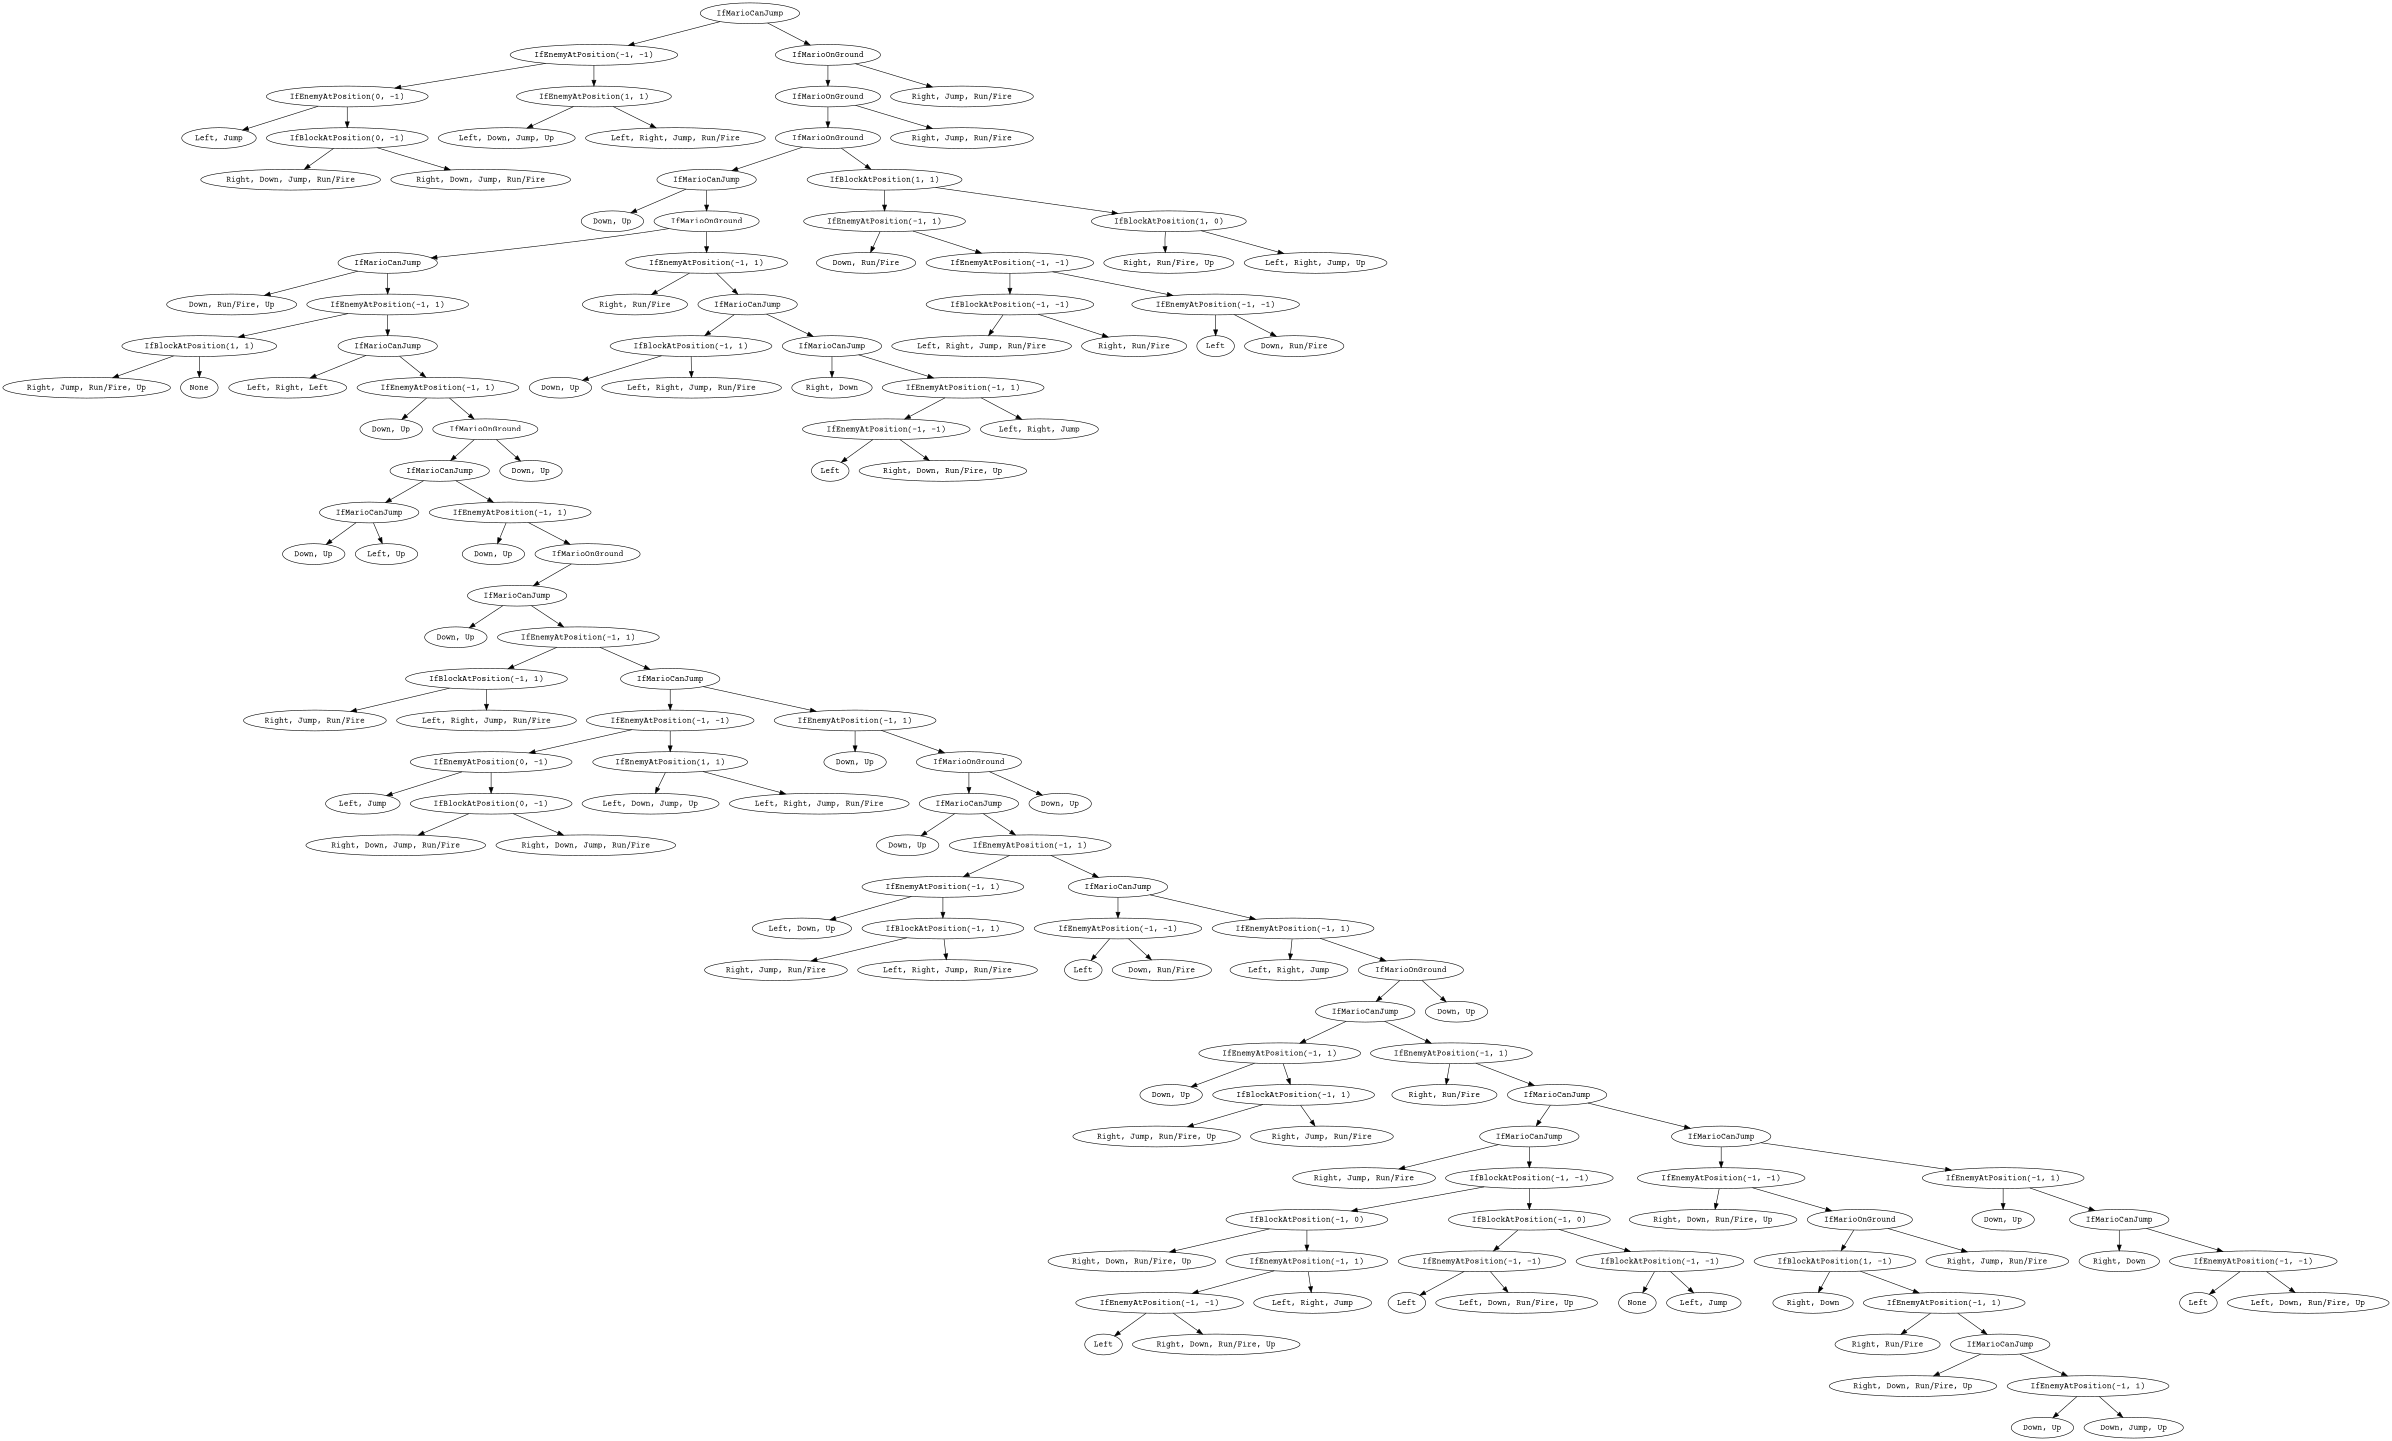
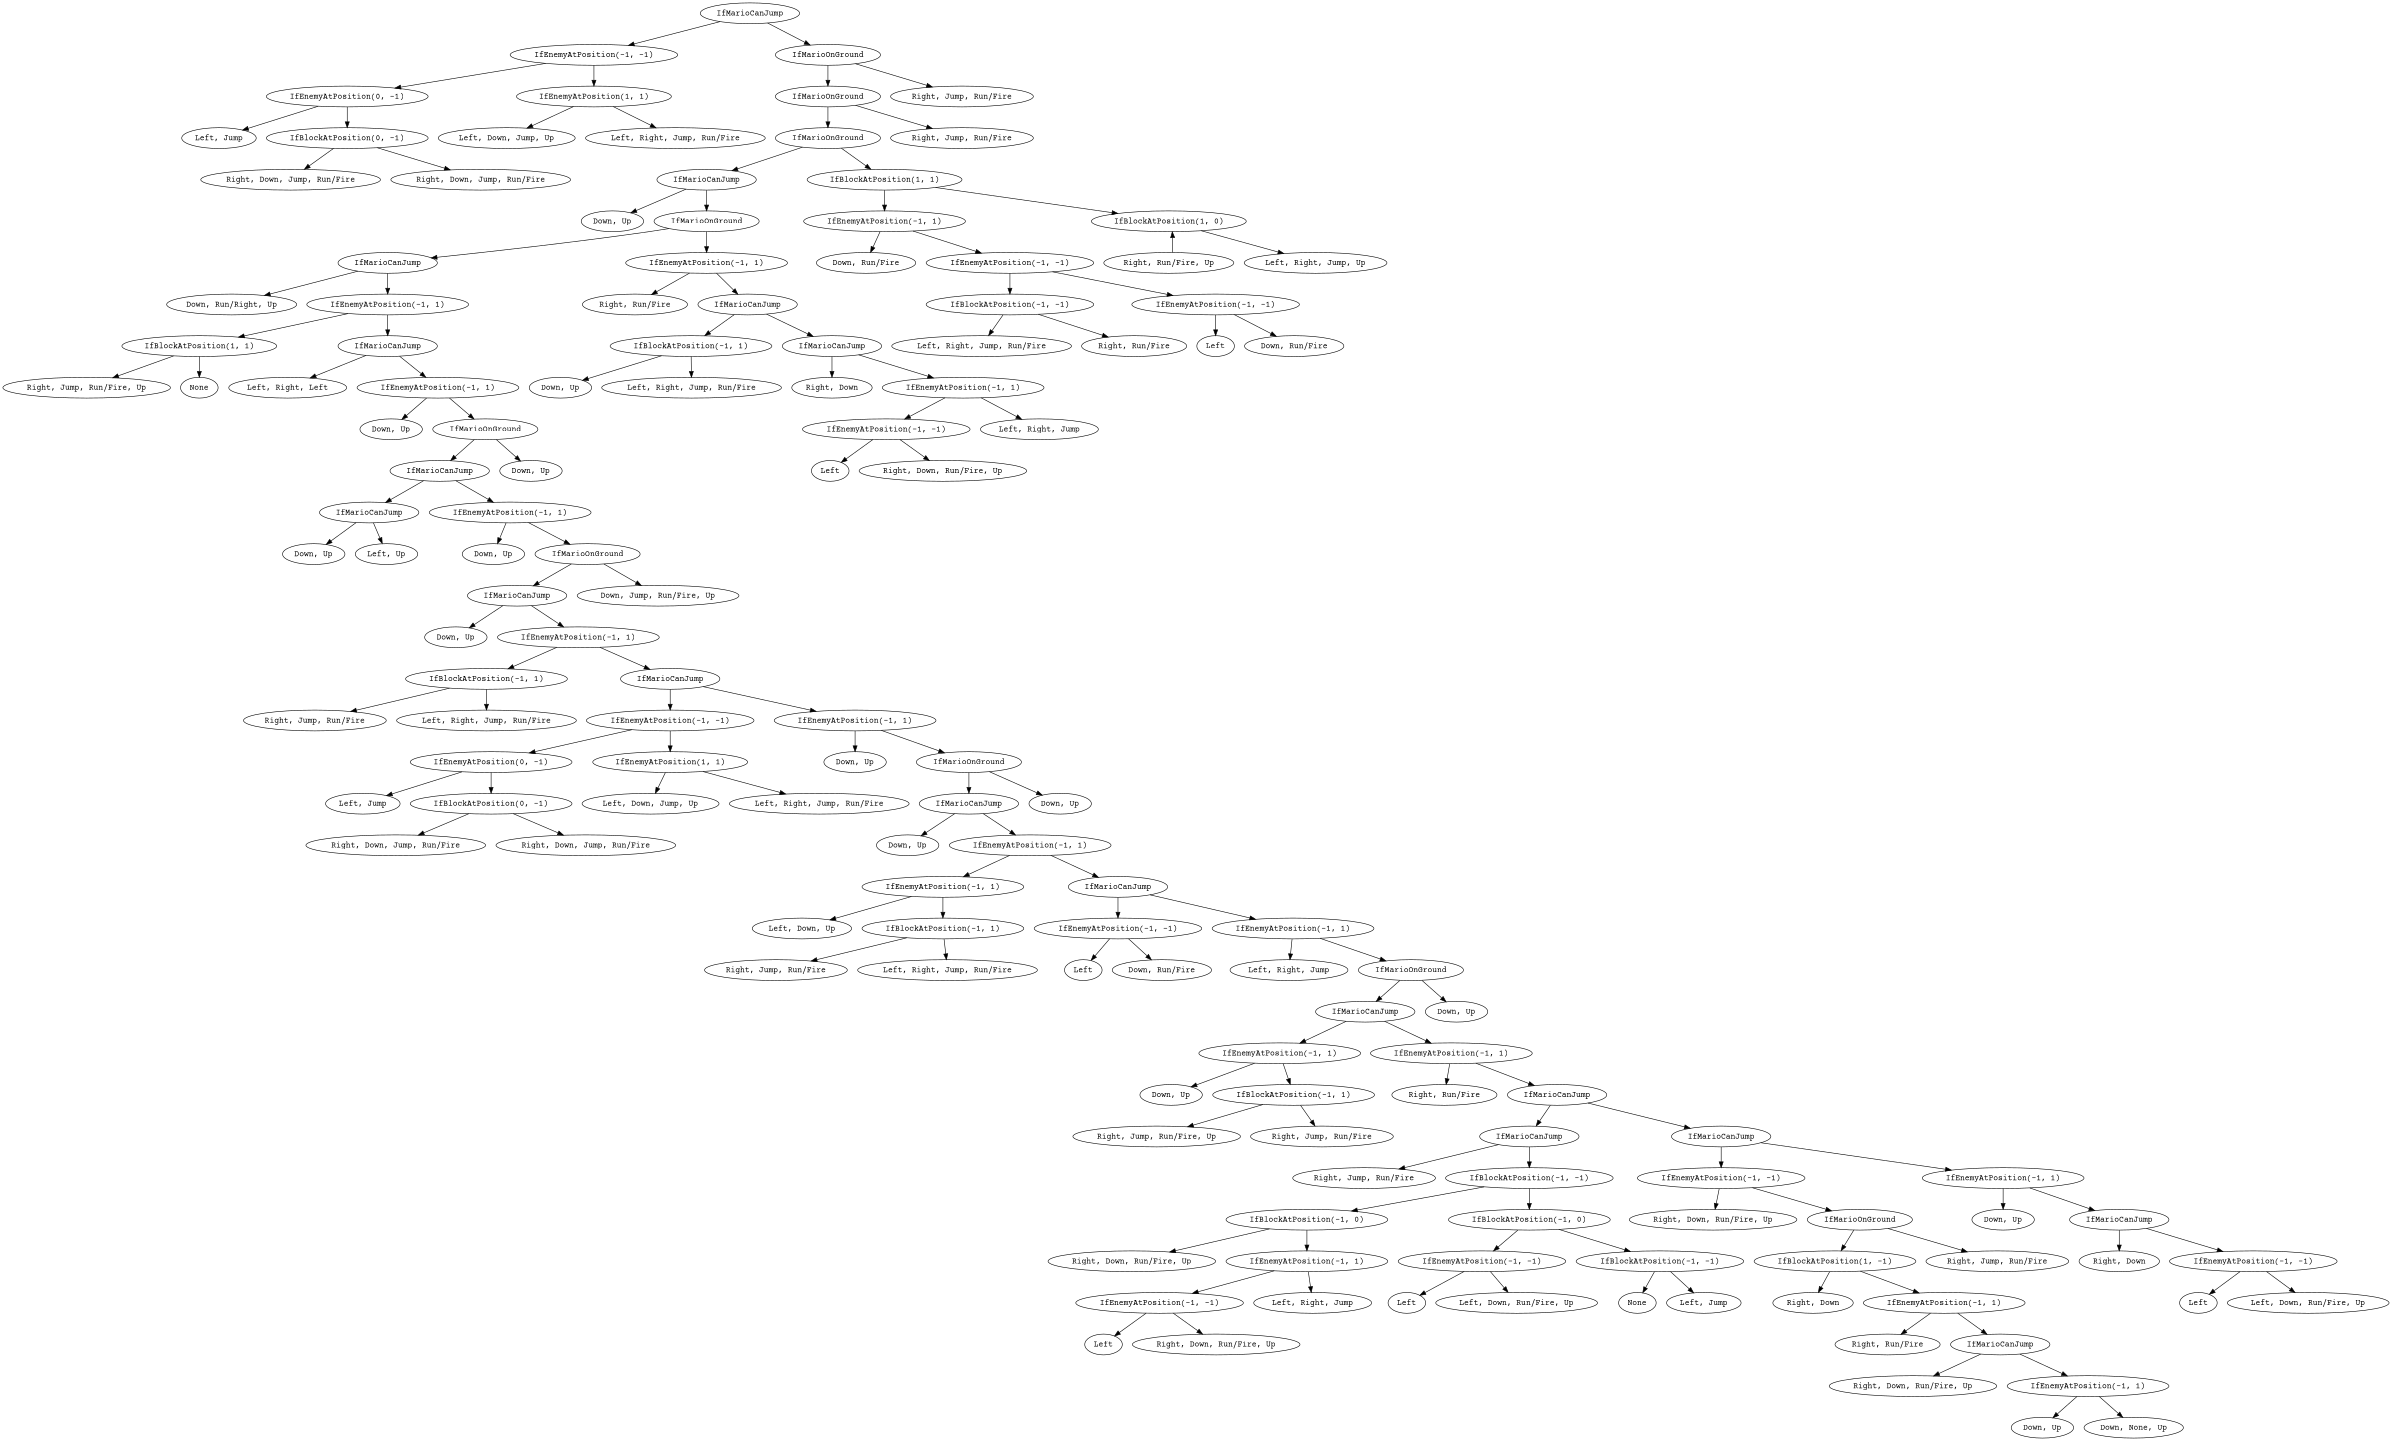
edge "IfBlockAtPosition(1, 0)" -> "Right, Run/Fire, Up": reversed
node "Down, Run/Fire, Up": label "Down, Run/Fire, Up" -> "Down, Run/Right, Up"
node "Down, Jump, Run/Fire, Up": added
node "Down, Jump, Up": label "Down, Jump, Up" -> "Down, None, Up"
